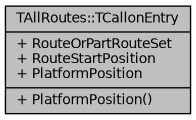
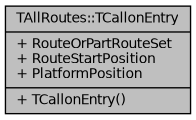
node "TAllRoutes::TCallonEntry": text "+ PlatformPosition()" -> "+ TCallonEntry()"
